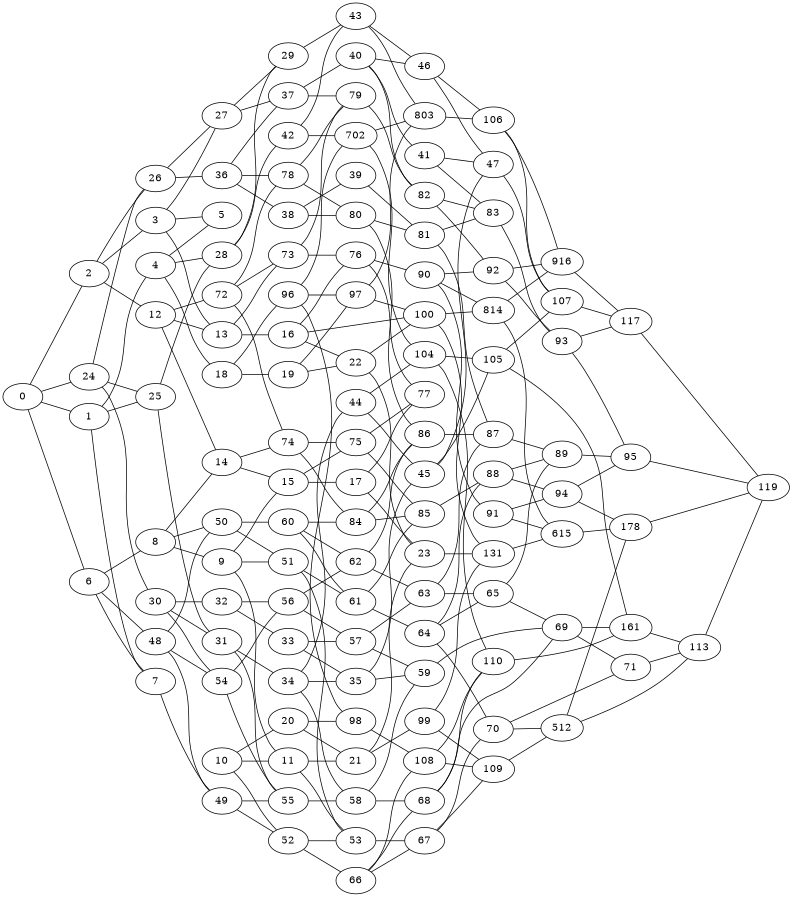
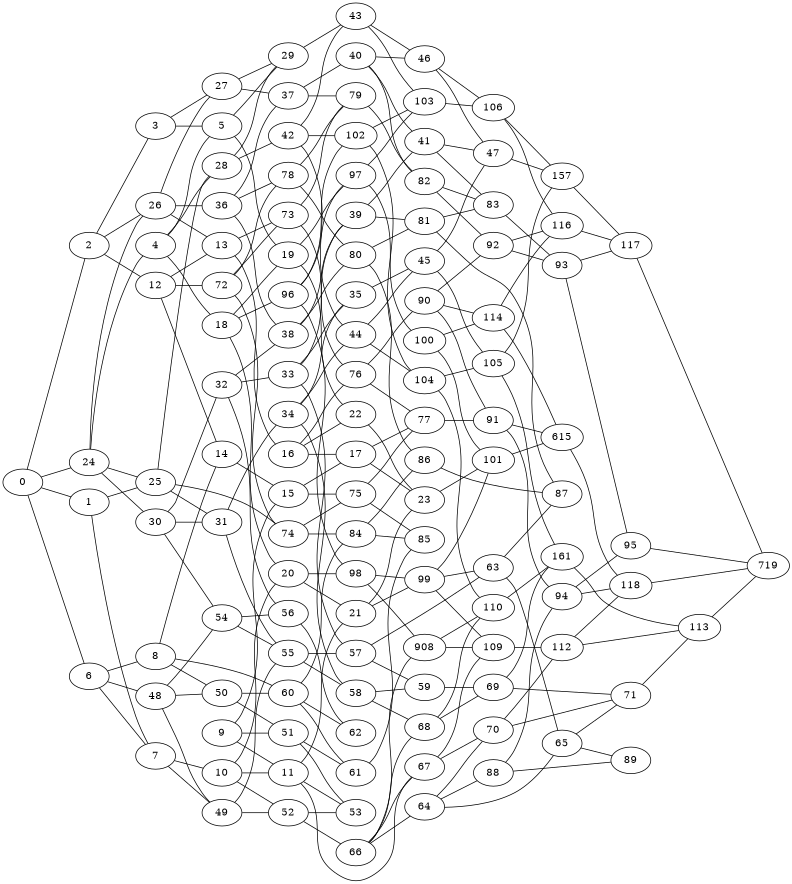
edge "29" -- "5": added
node "803": label "803" -> "103"
node "702": label "702" -> "102"
edge "41" -- "39": added
edge "5" -- "19": added
edge "42" -- "44": added
node "916": label "916" -> "116"
edge "3" -- "13": now "26" -- "13"
edge "39" -- "33": added
node "107": label "107" -> "157"
node "814": label "814" -> "114"
edge "100" -- "16": now "17" -- "16"
edge "4" -- "1": now "4" -- "24"
edge "100" -- "22": removed
edge "38" -- "32": added
edge "18" -- "20": added
edge "77" -- "91": added
edge "87" -- "89": removed
edge "74" -- "14": now "74" -- "25"
edge "89" -- "95": removed
node "119": label "119" -> "719"
edge "88" -- "85": removed
edge "86" -- "62": removed
node "178": label "178" -> "118"
edge "8" -- "9": now "8" -- "60"
node "131": label "131" -> "101"
edge "98" -- "99": added
edge "62" -- "63": now "99" -- "63"
edge "65" -- "69": now "65" -- "71"
edge "61" -- "64": now "66" -- "64"
edge "56" -- "57": now "55" -- "57"
edge "59" -- "35": removed
node "512": label "512" -> "112"
node "108": label "108" -> "908"
edge "7" -- "10": added
edge "53" -- "67": now "11" -- "67"
